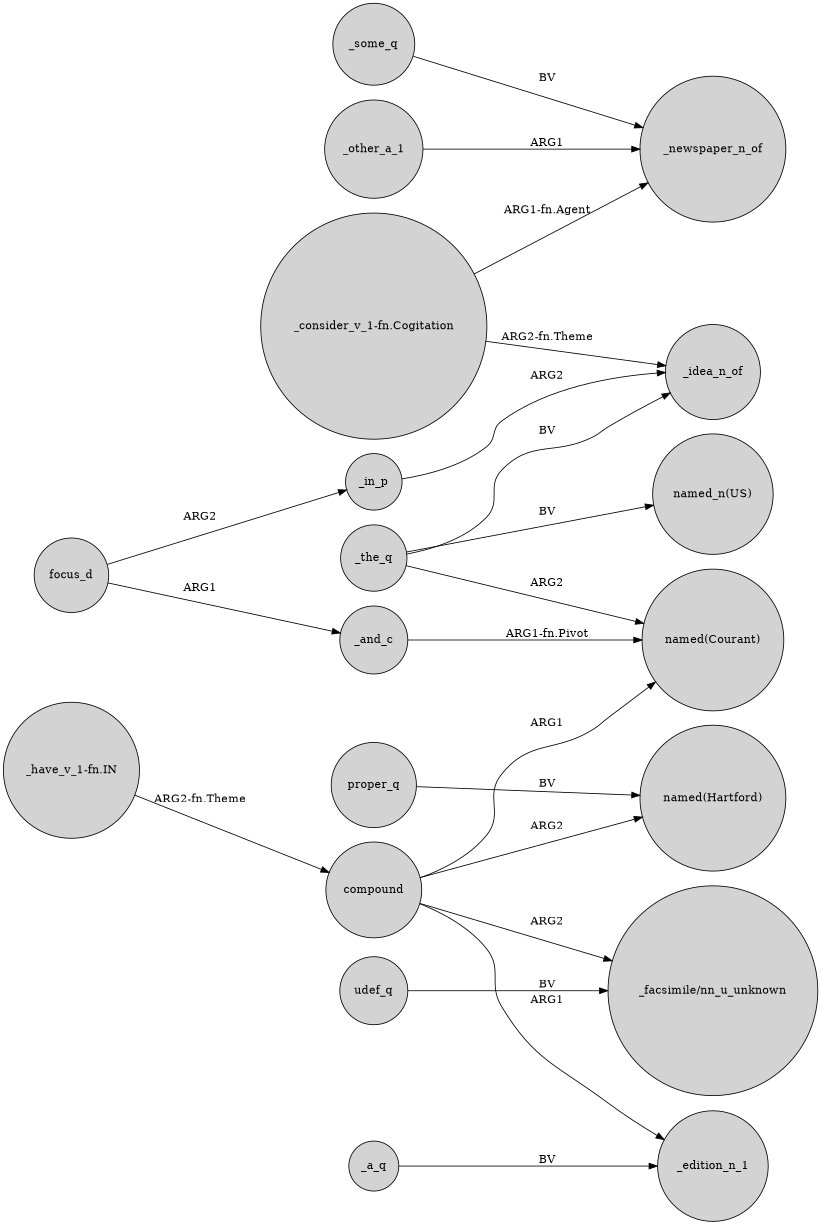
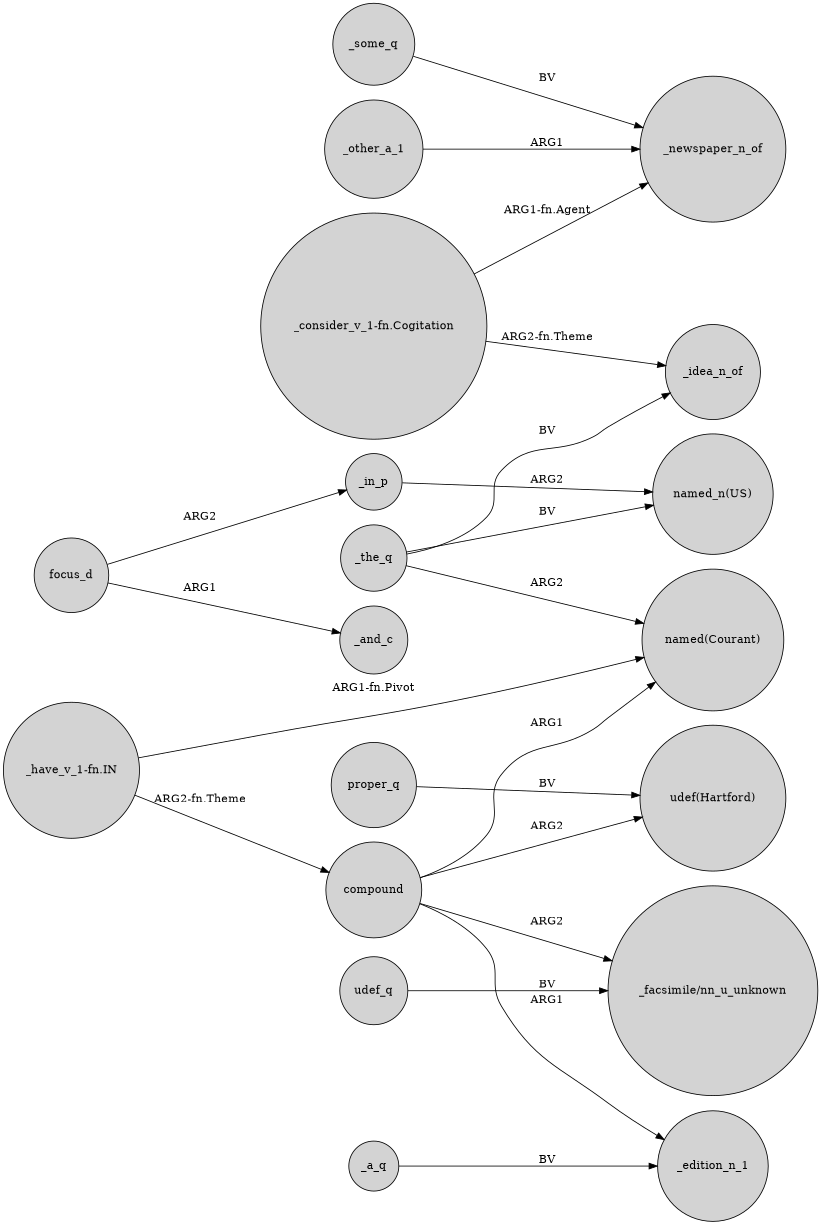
edge "_in_p" -> "_idea_n_of": now "_in_p" -> "named_n(US)"
edge "_and_c" -> "named(Courant)": now "_have_v_1-fn.IN" -> "named(Courant)"
node "named(Hartford)": label "named(Hartford)" -> "udef(Hartford)"
